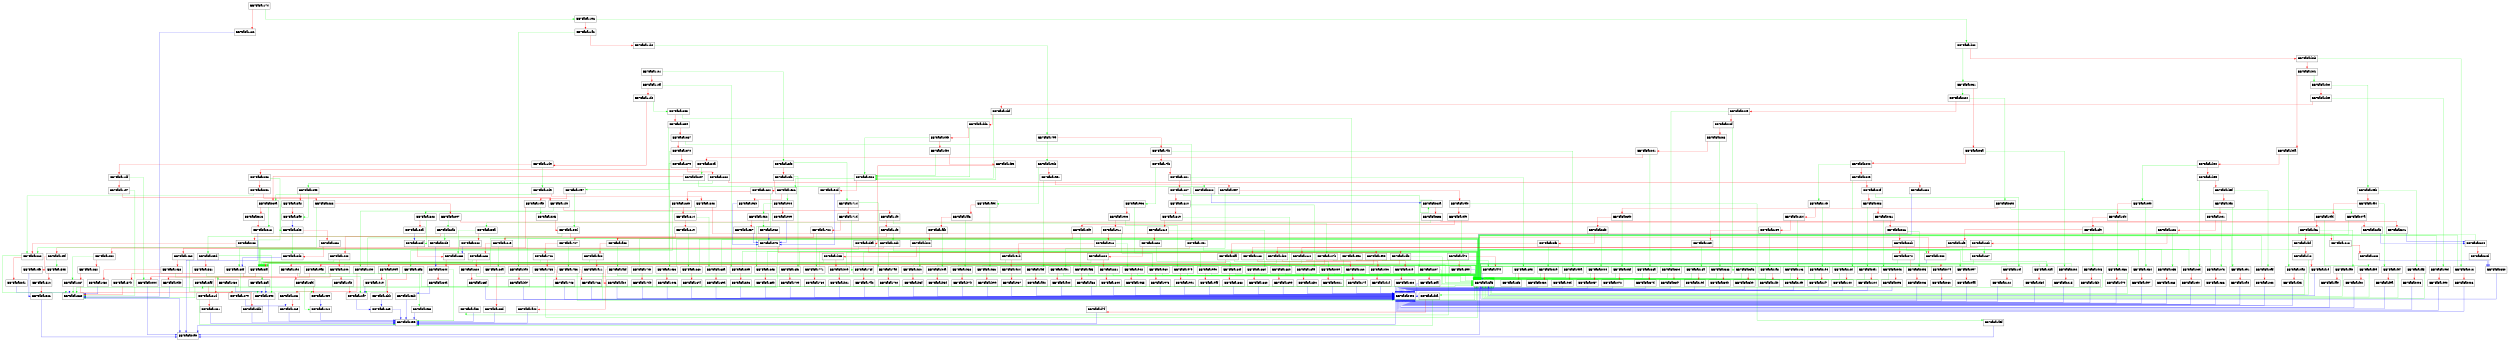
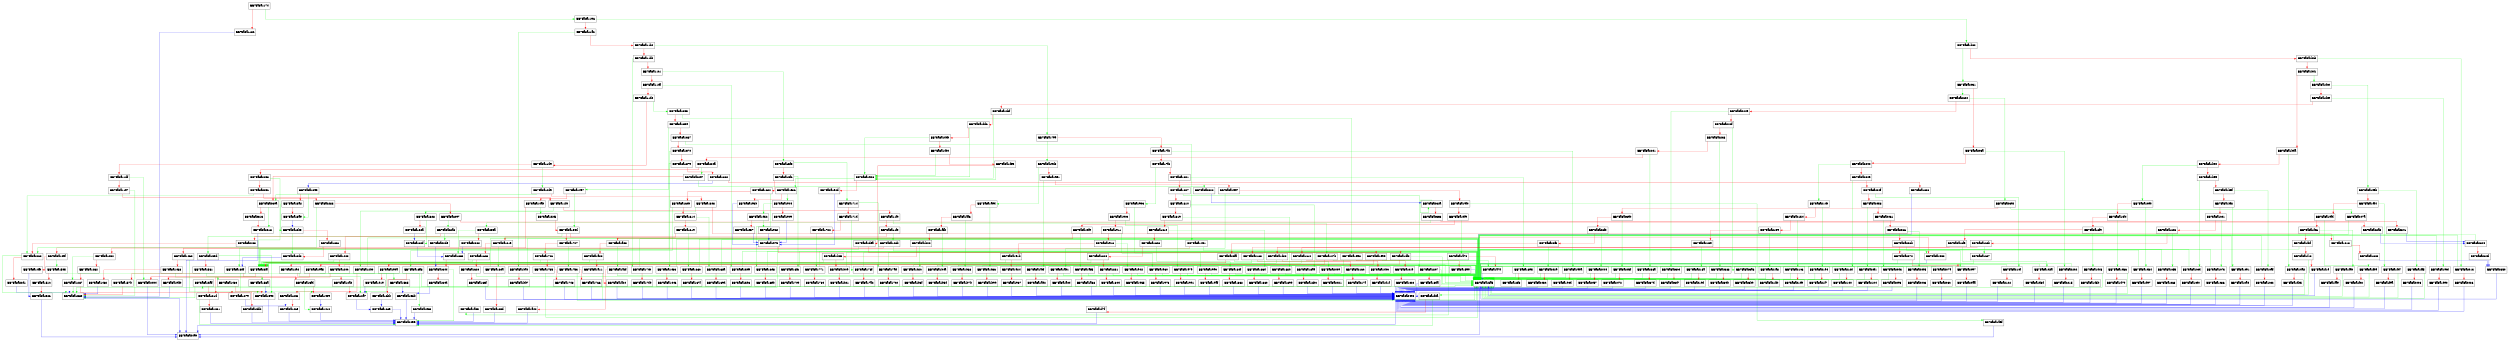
node "BB75a8a11bb": added
edge "BB75a8a1382" -> "BB75a8a1395": color green -> blue
edge "BB75a8a1722" -> "BB75a8a1727": now "BB75a8a154d" -> "BB75a8a1727"
edge "BB75a8a132f" -> "BB75a8a1333": color red -> blue
edge "BB75a8a2163" -> "BB75a8a23ff": added
edge "BB75a8a2070" -> "BB75a8a2079": now "BB75a8a2070" -> "BB75a8a2097"
node "BB75a8a1535": added
edge "BB75a8a148c" -> "BB75a8a1590": color blue -> red
